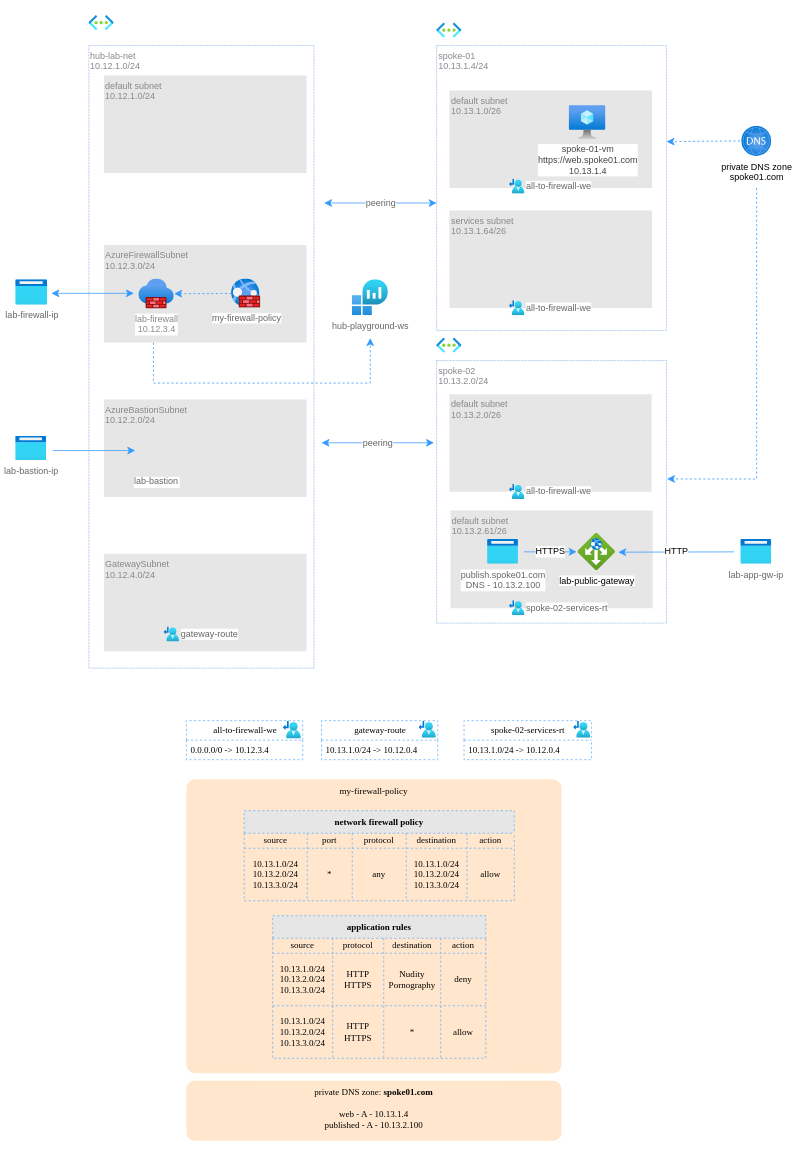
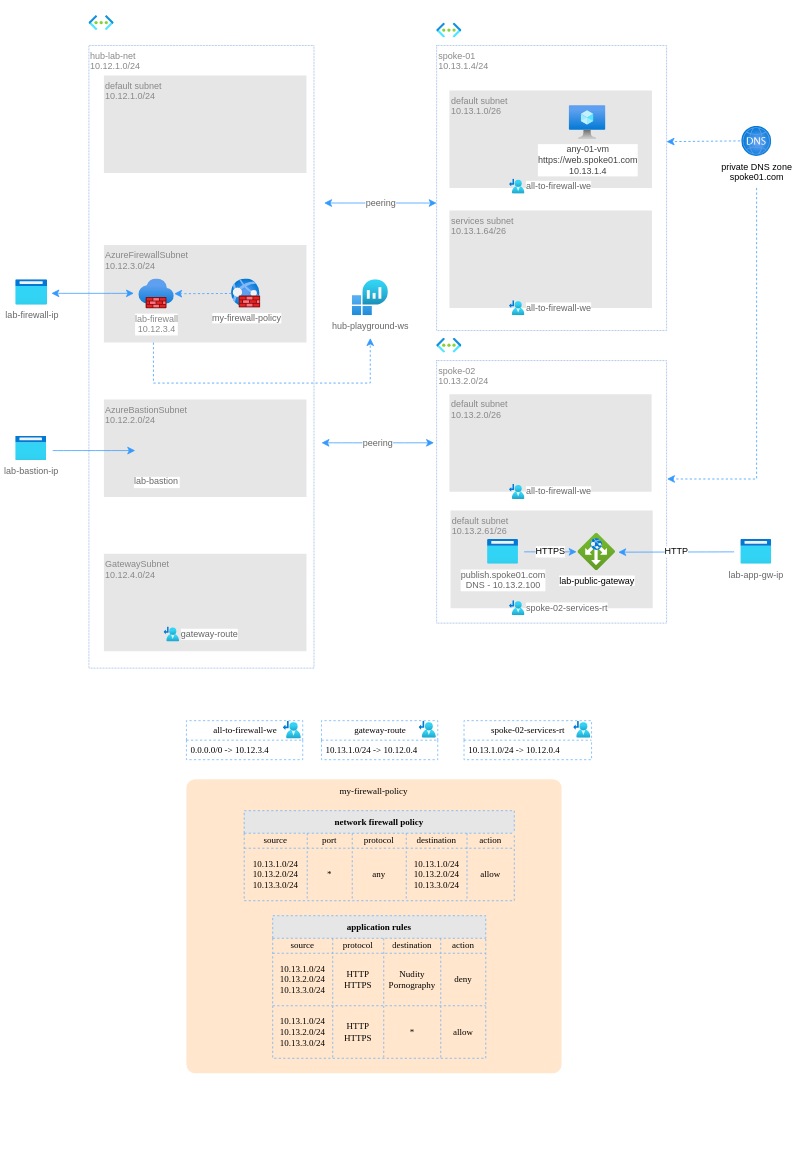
node "spoke-01-vm https://web.spoke01.com 10.13.1.4": label "spoke-01-vm https://web.spoke01.com 10.13.1.4" -> "any-01-vm https://web.spoke01.com 10.13.1.4"
node "private DNS zone: spoke01.com web - A - 10.13.1.4 published - A - 10.13.2.100": removed
